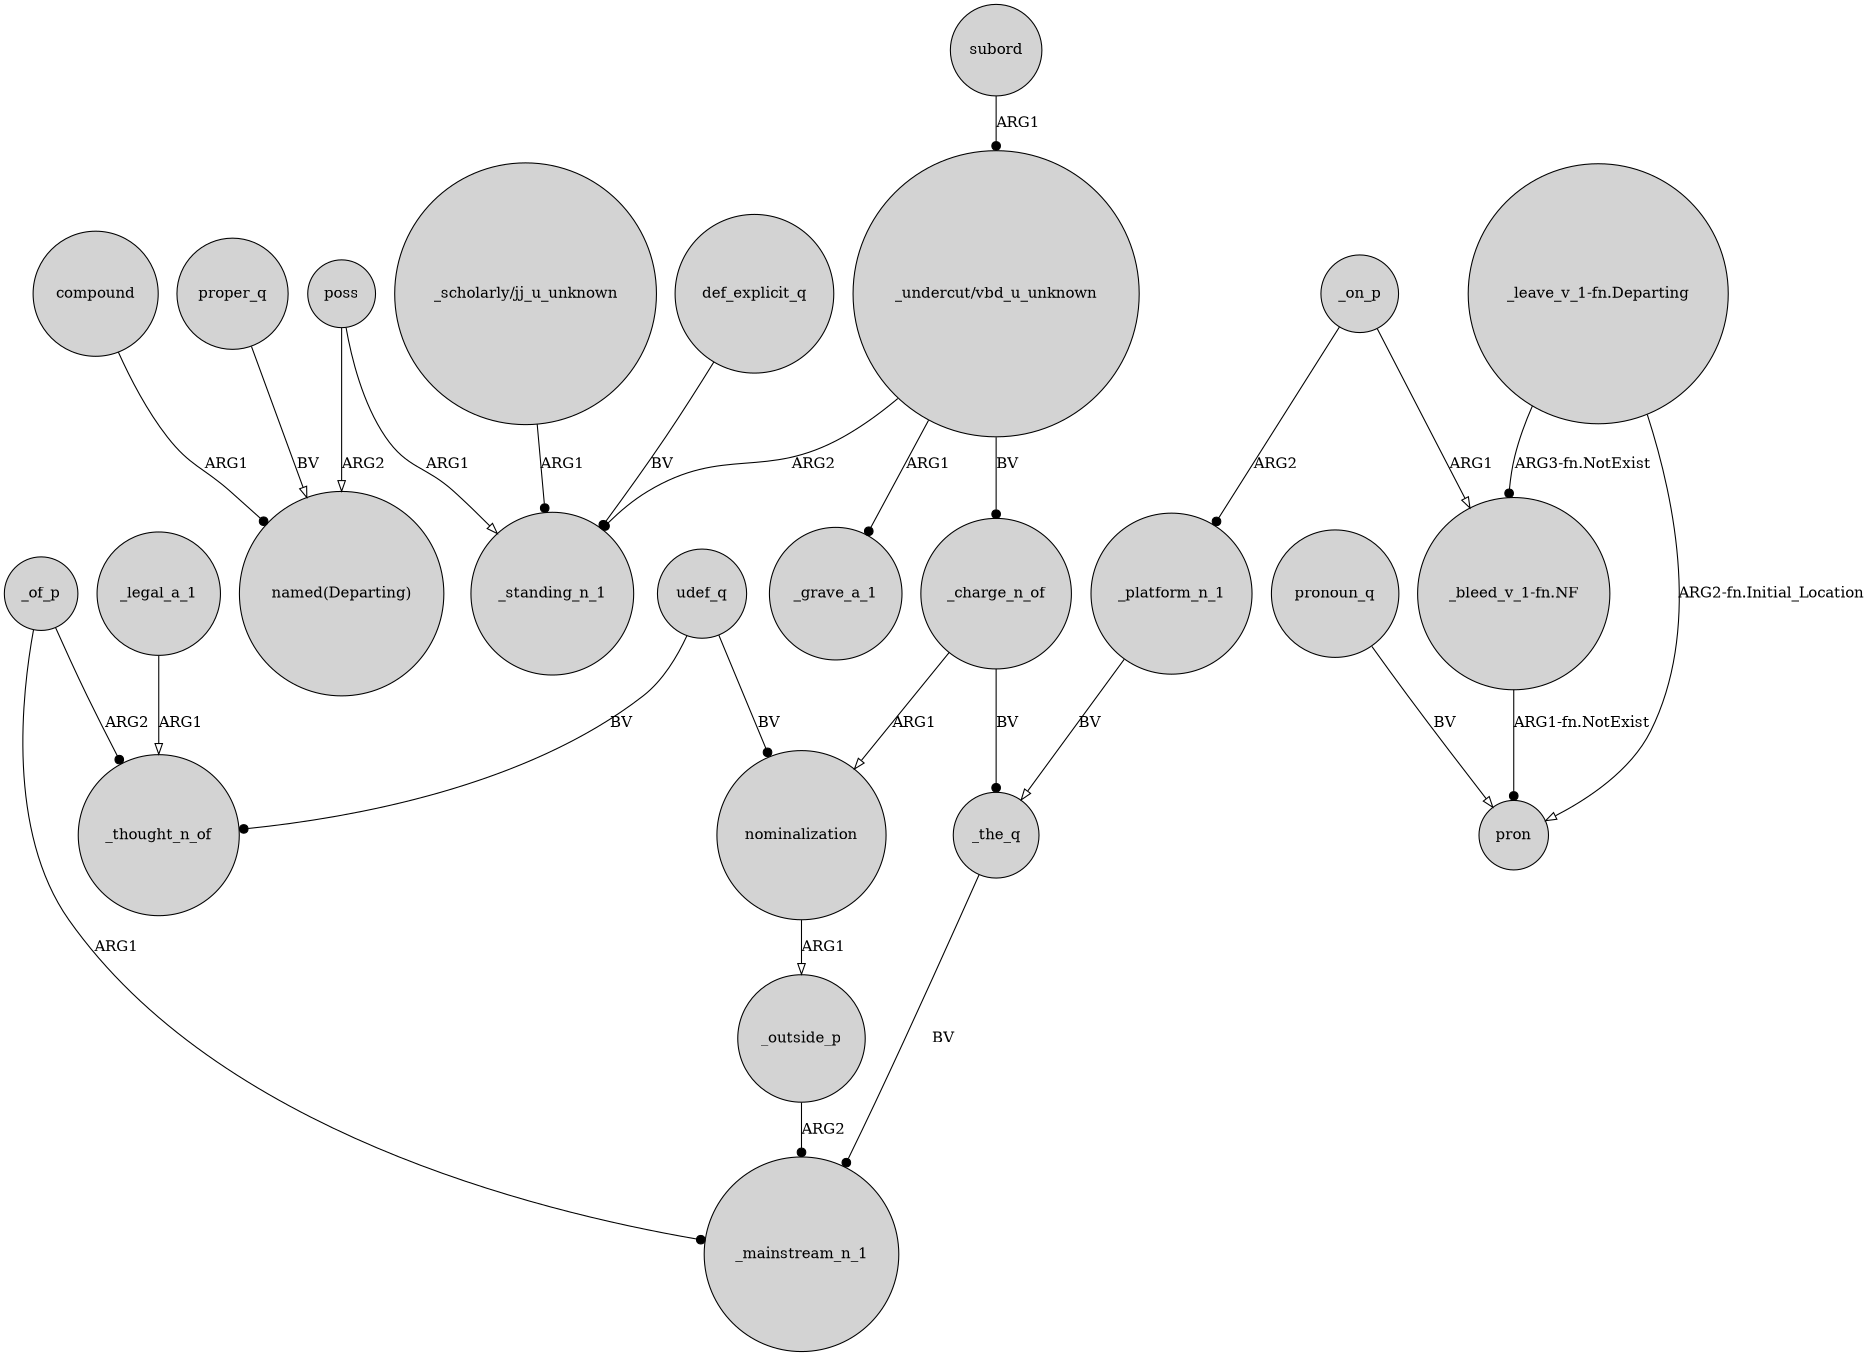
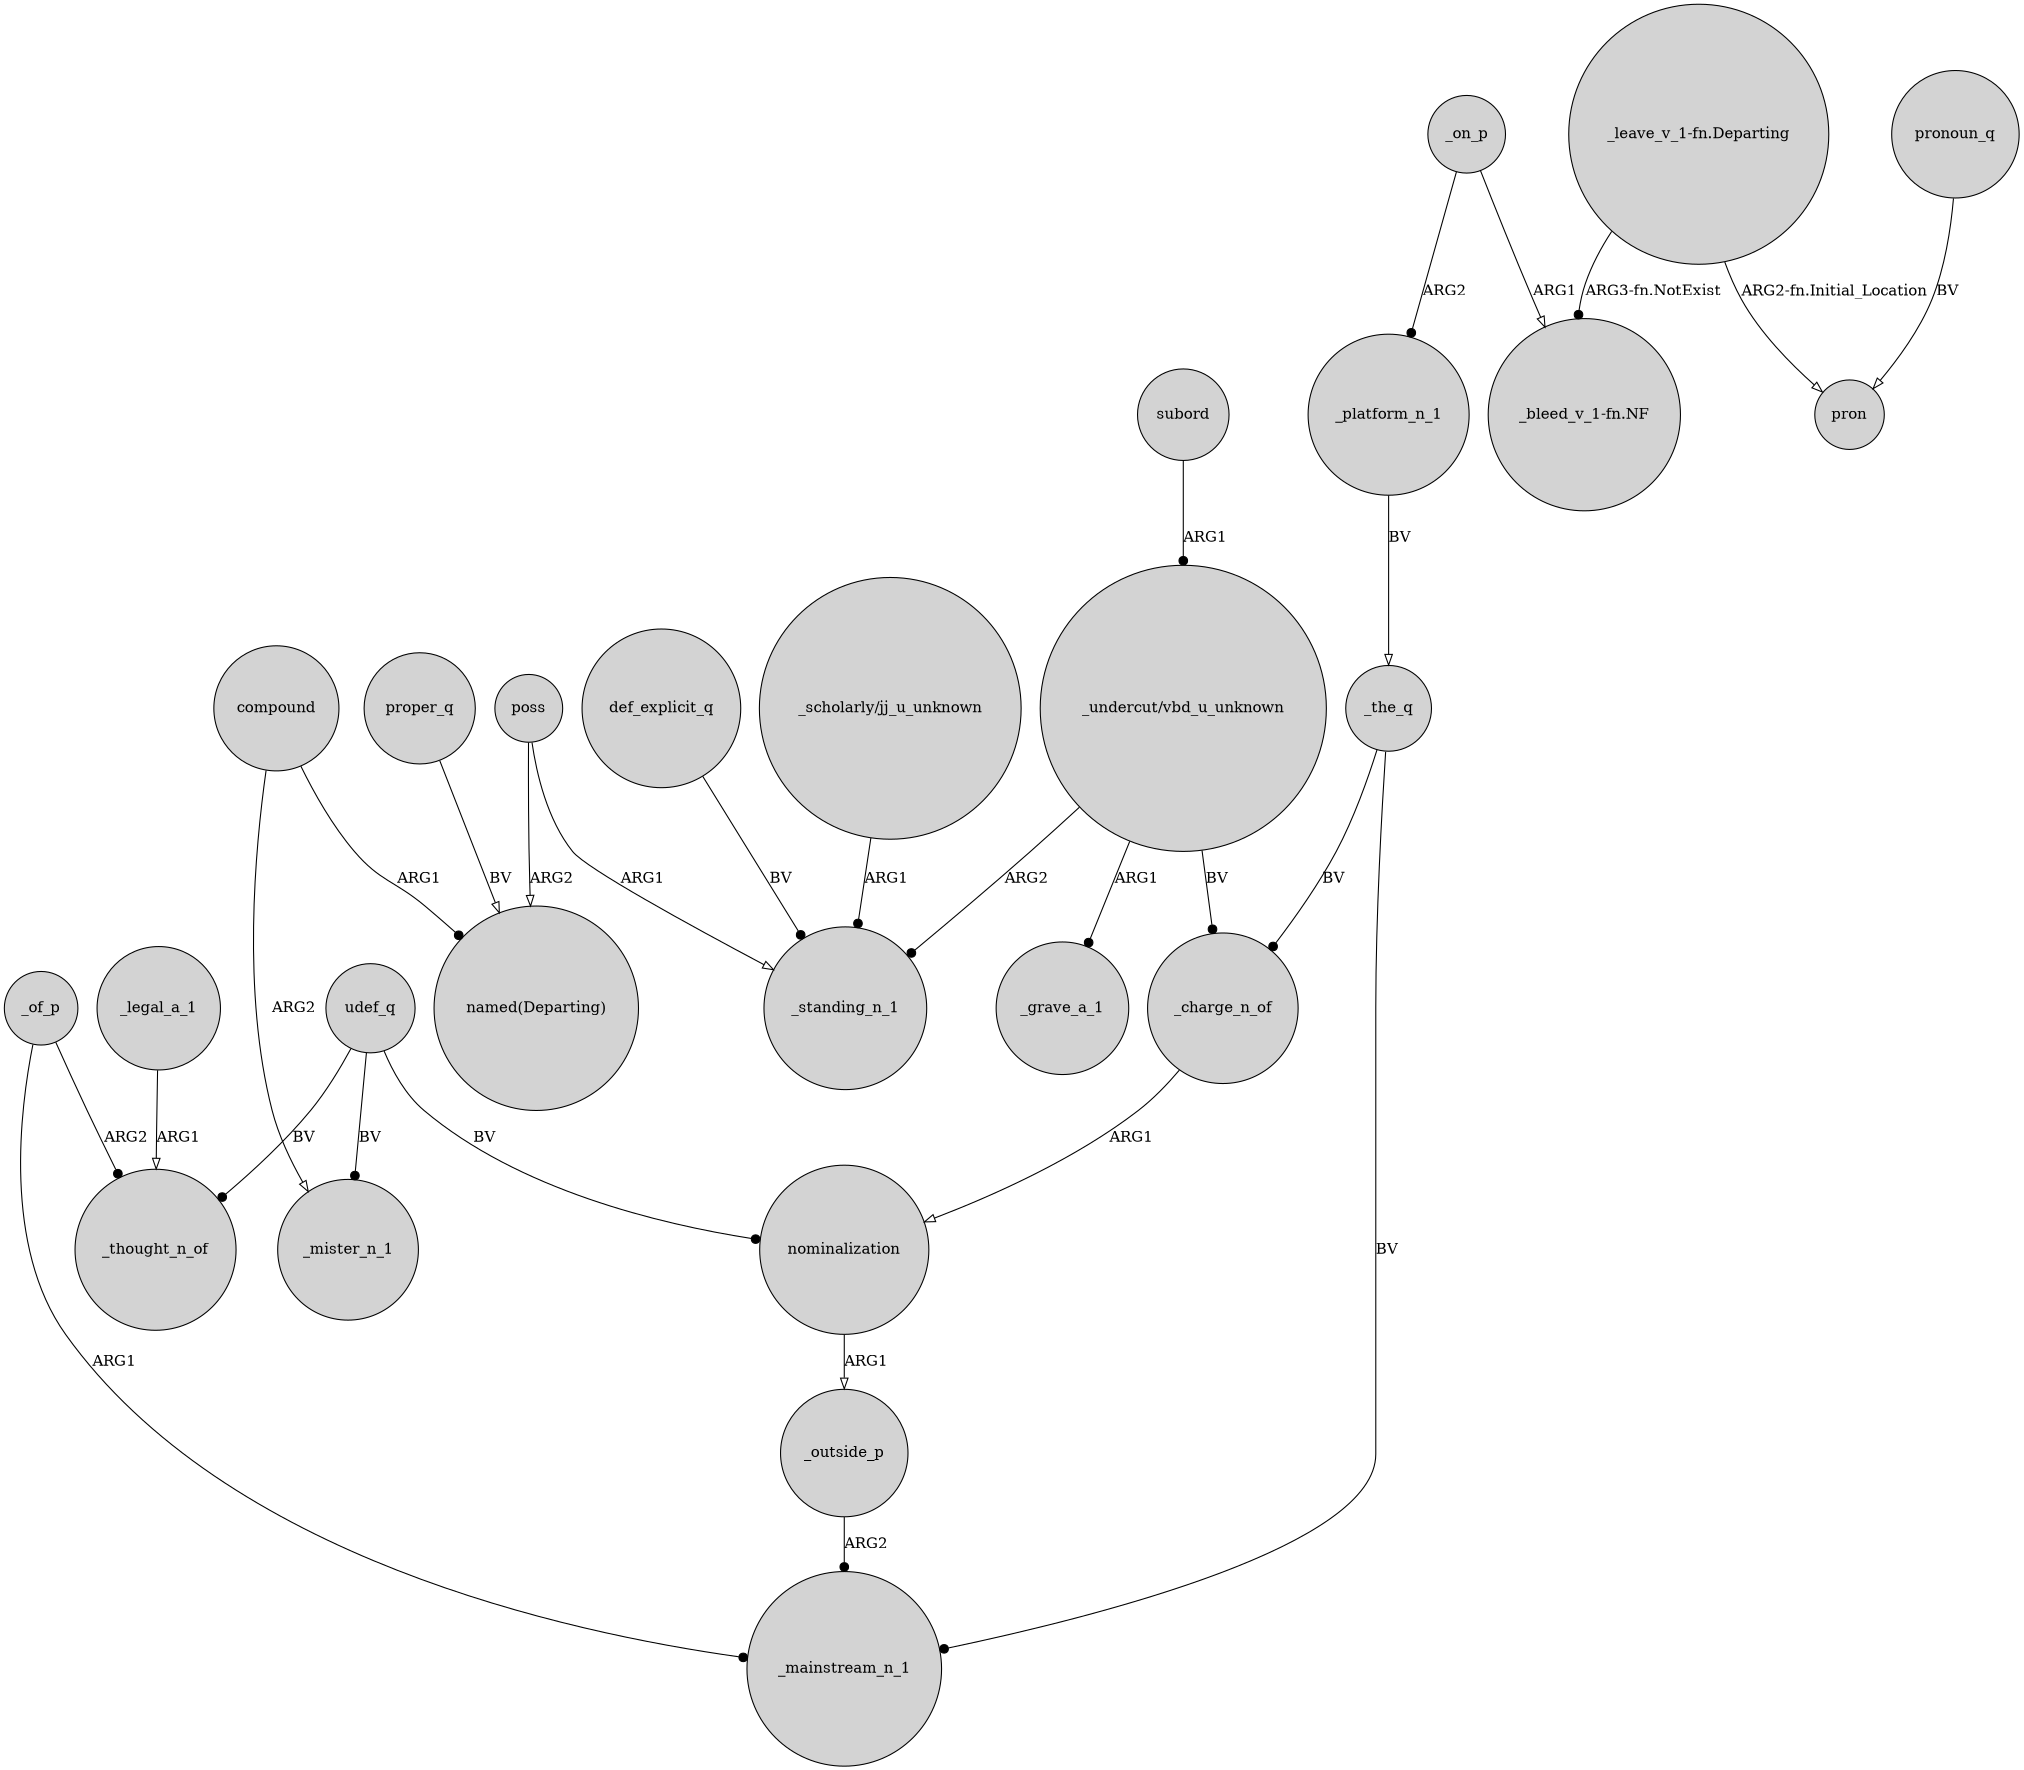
edge "_charge_n_of" -> "_the_q": reversed
edge "_bleed_v_1-fn.NF" -> "pron": removed, label "ARG1-fn.NotExist"
node "_mister_n_1": added
